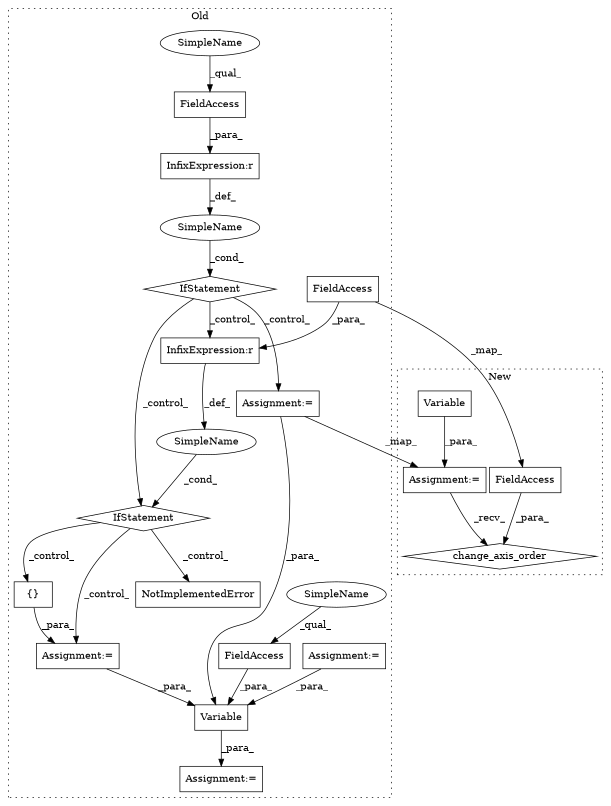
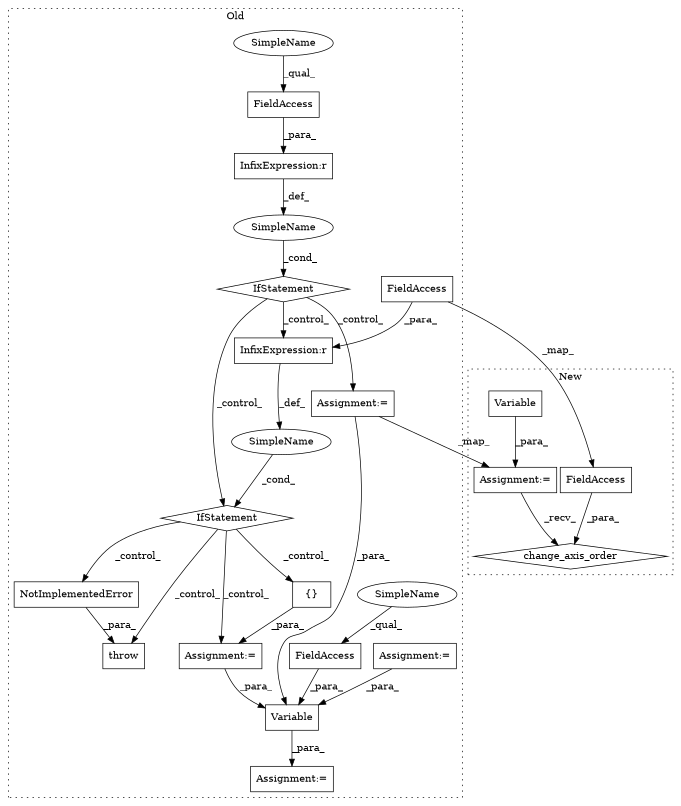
node "throw": added
